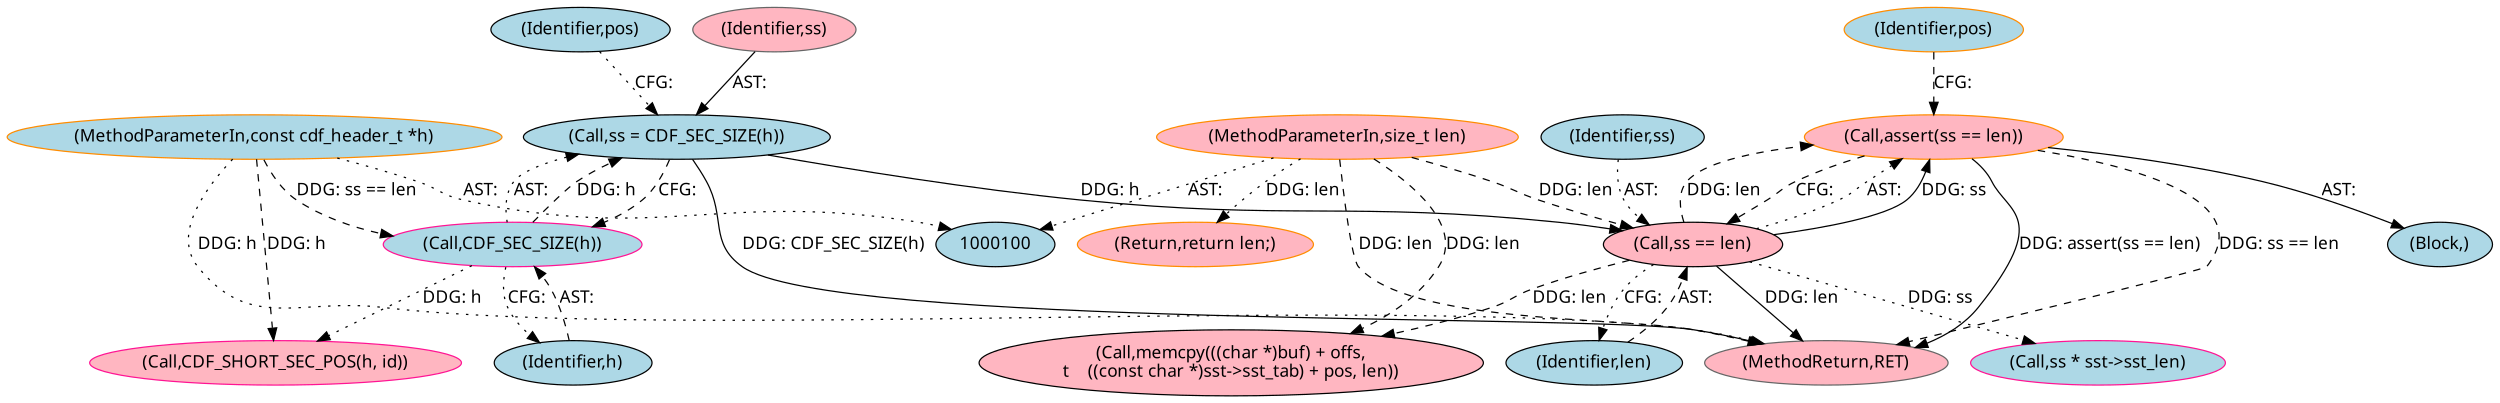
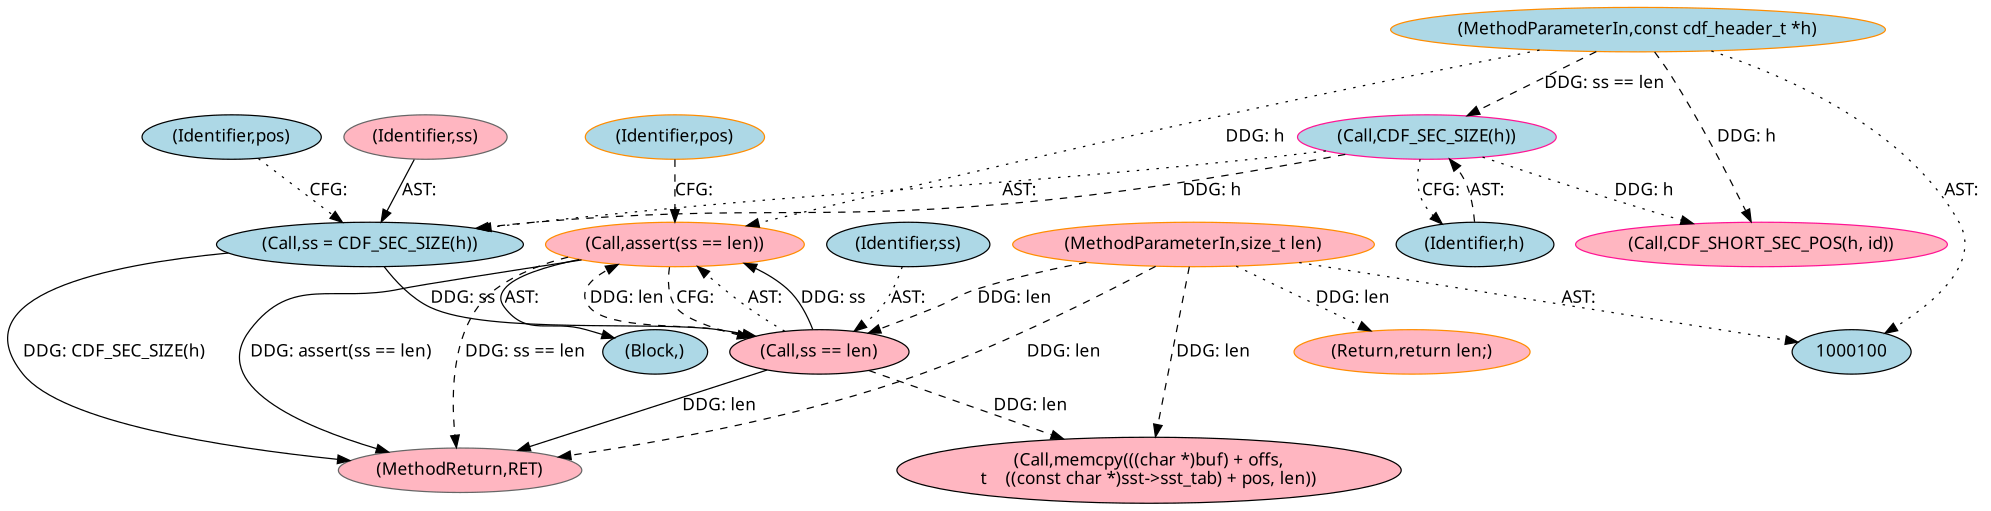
edge "(Call,ss = CDF_SEC_SIZE(h))" -> "(Call,ss == len)": label "DDG: h" -> "DDG: ss"
edge "(Call,ss = CDF_SEC_SIZE(h))" -> "(Call,CDF_SEC_SIZE(h))": removed, label "CFG:"
edge "(MethodParameterIn,const cdf_header_t *h)" -> "(MethodReturn,RET)": now "(MethodParameterIn,const cdf_header_t *h)" -> "(Call,assert(ss == len))"
node "(Identifier,len)": removed
node "(Call,ss * sst->sst_len)": removed
